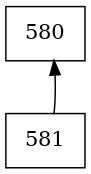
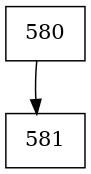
edge "581" -> "580": reversed
